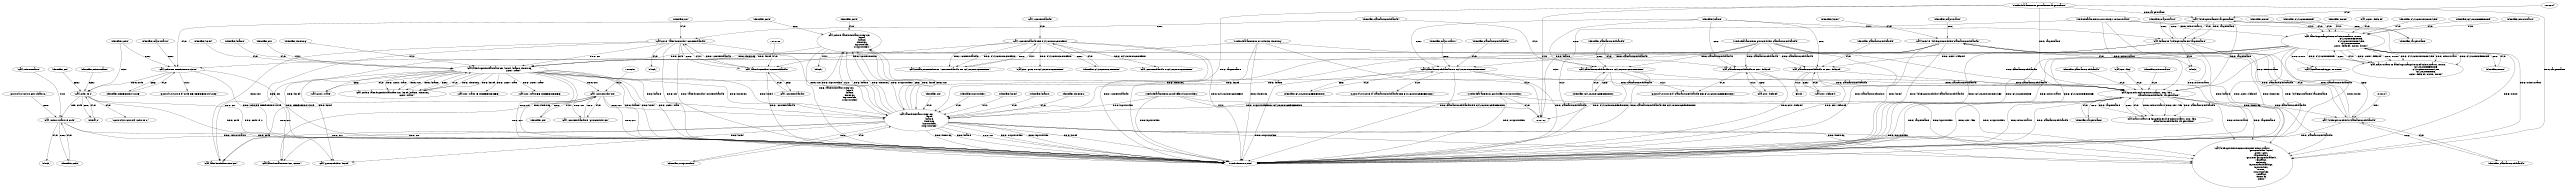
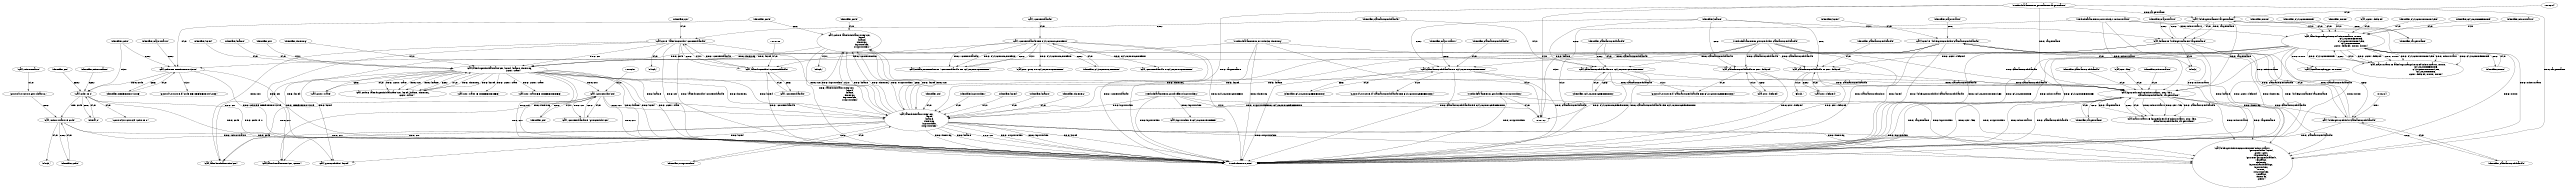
edge "(Call,*minor_status)" -> "(Call,*minor_status = code)": now "(Call,*minor_status)" -> "(ControlStructure,goto cleanup;)"
node "(Call,input_token = GSS_C_NO_BUFFER)": added
